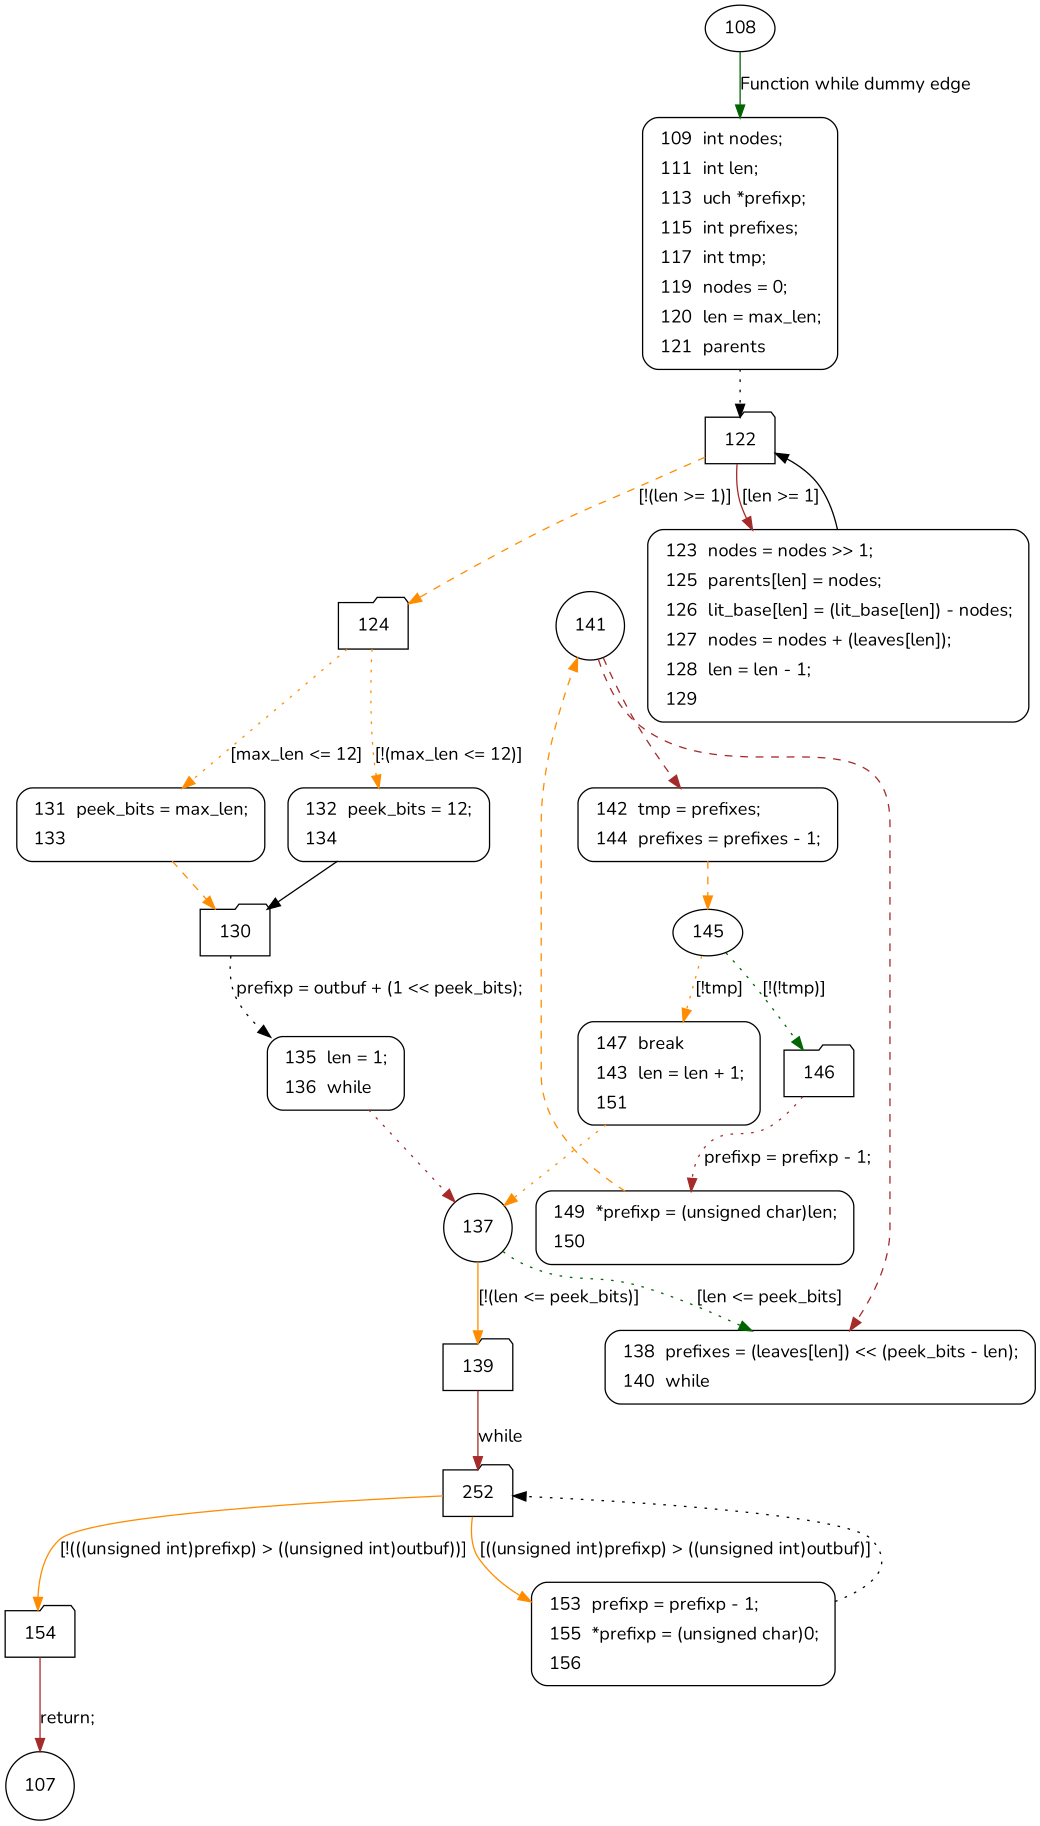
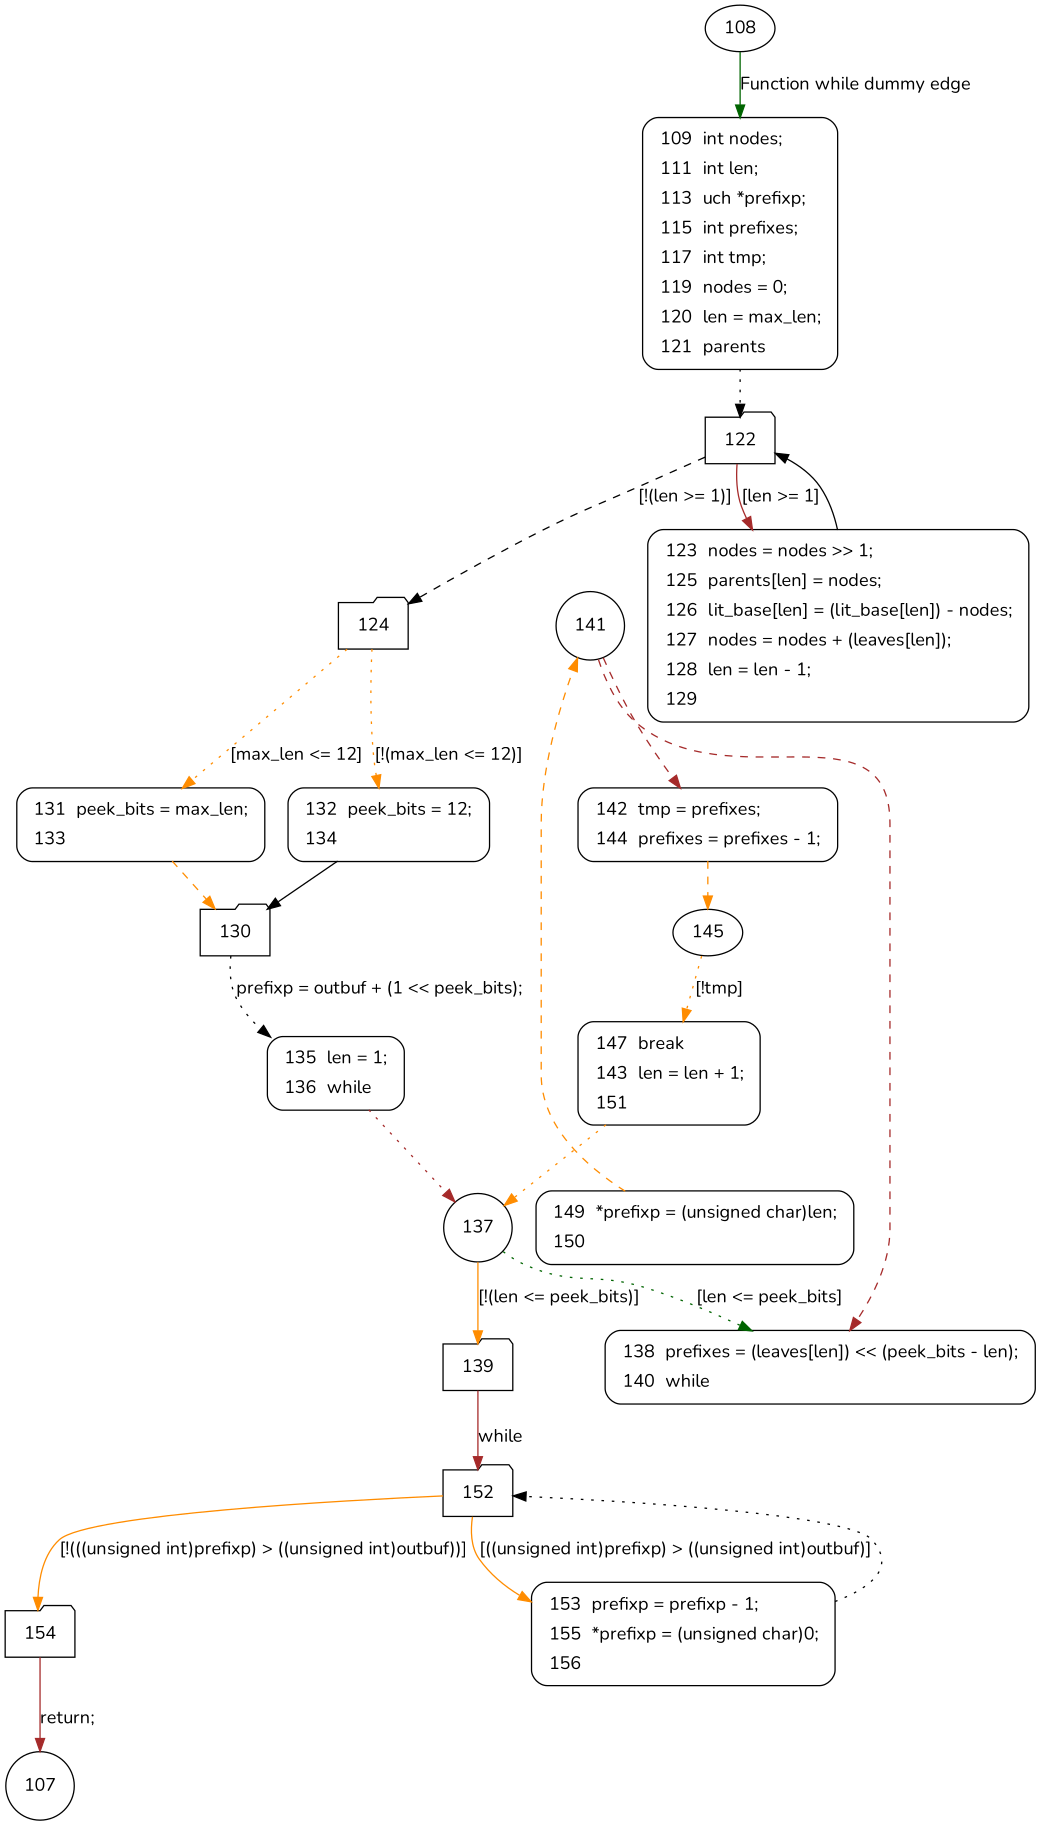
edge "122" -> "124": color darkorange -> black
node "146": removed
node "252": label "252" -> "152"
